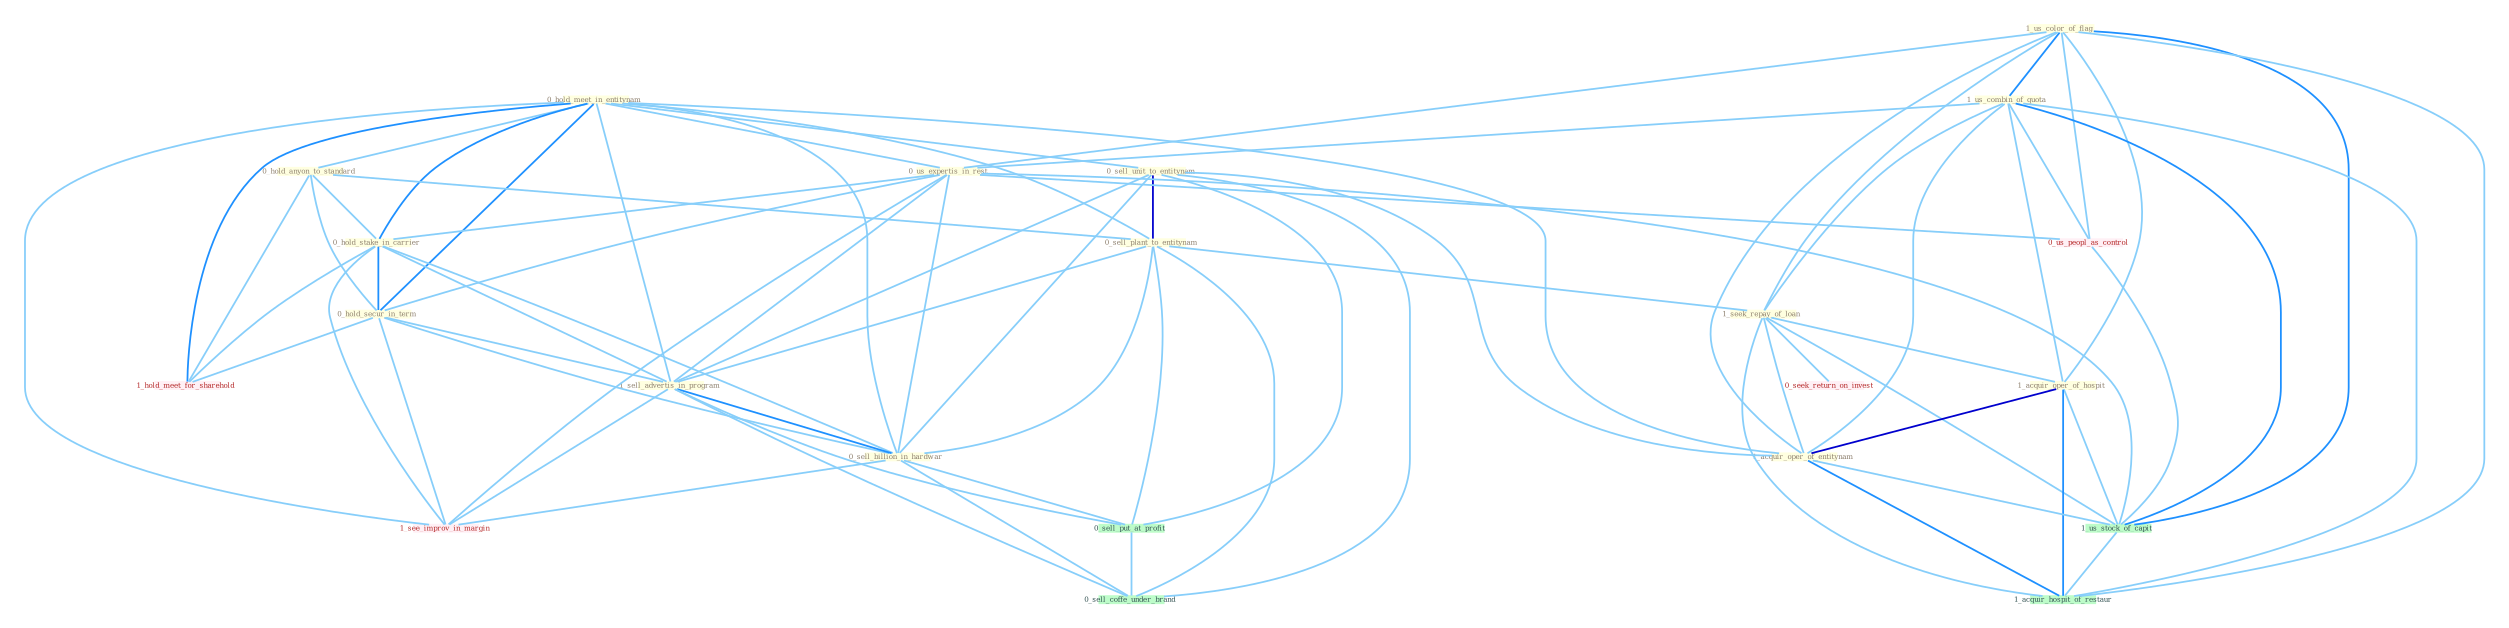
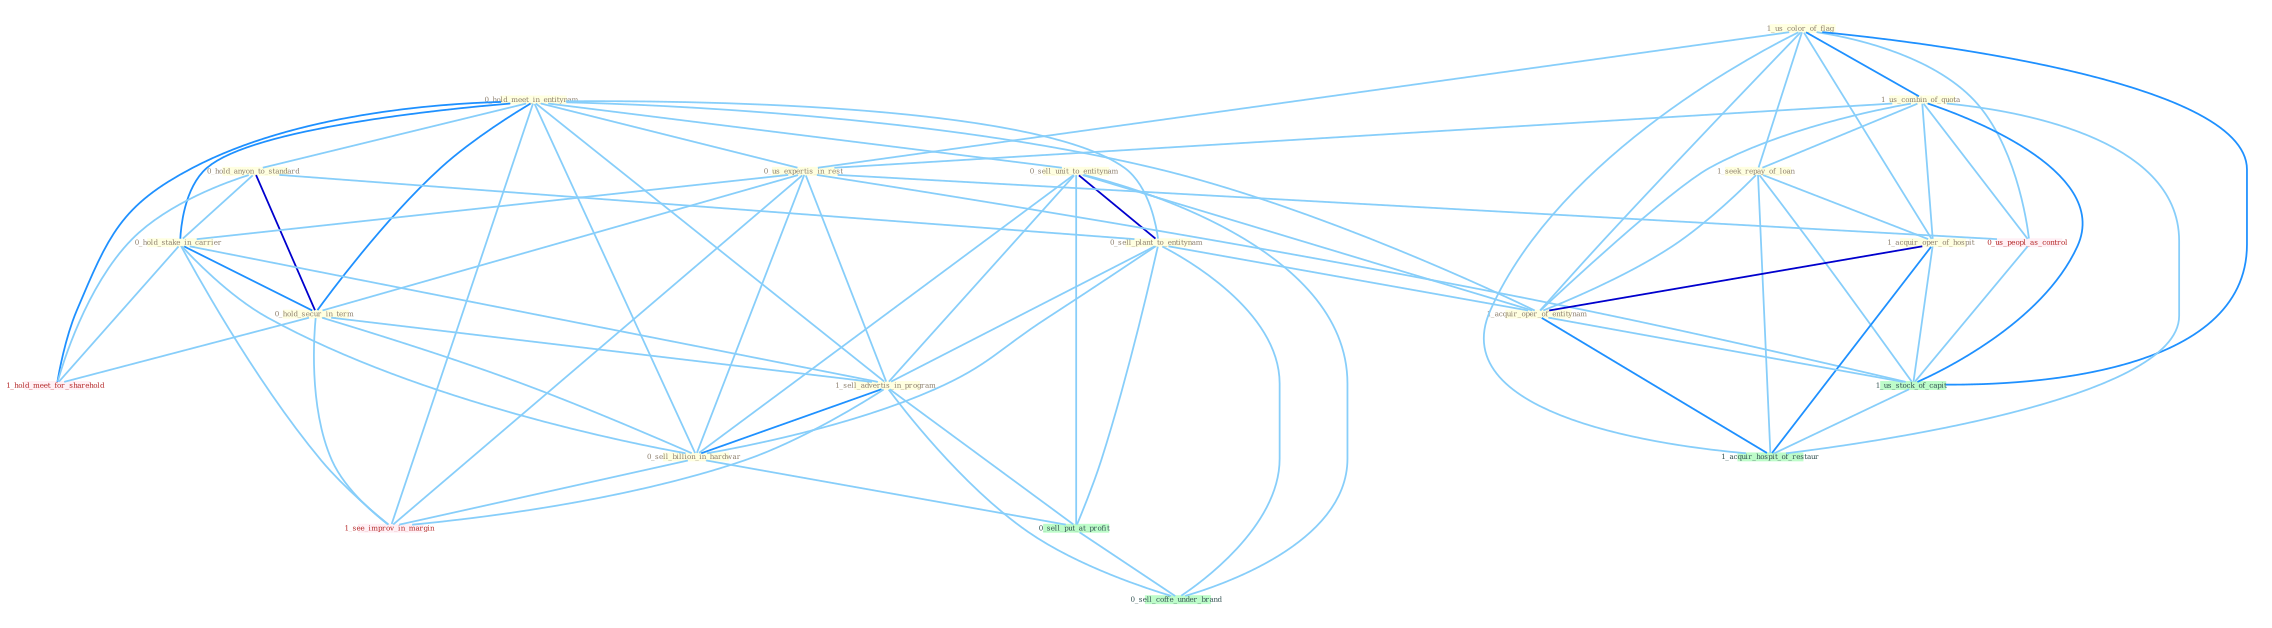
edge "0_hold_anyon_to_standard" -- "0_hold_secur_in_term": color #87cefa -> #0000cd
edge "0_sell_plant_to_entitynam" -- "1_seek_repay_of_loan": now "0_sell_plant_to_entitynam" -- "1_acquir_oper_of_entitynam"
node "0_seek_return_on_invest": removed
edge "0_sell_billion_in_hardwar" -- "0_sell_coffe_under_brand": removed
